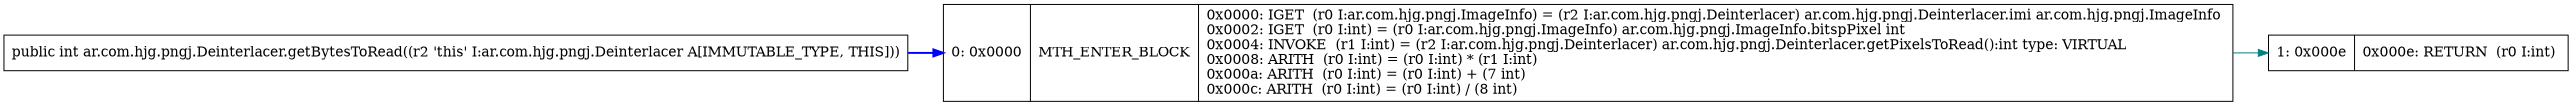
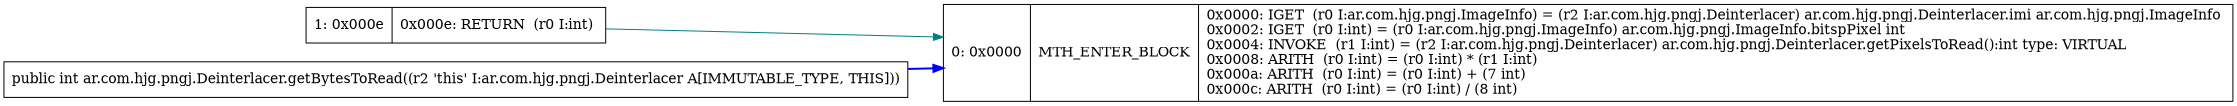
edge "0: 0x0000" -> "1: 0x000e": reversed
